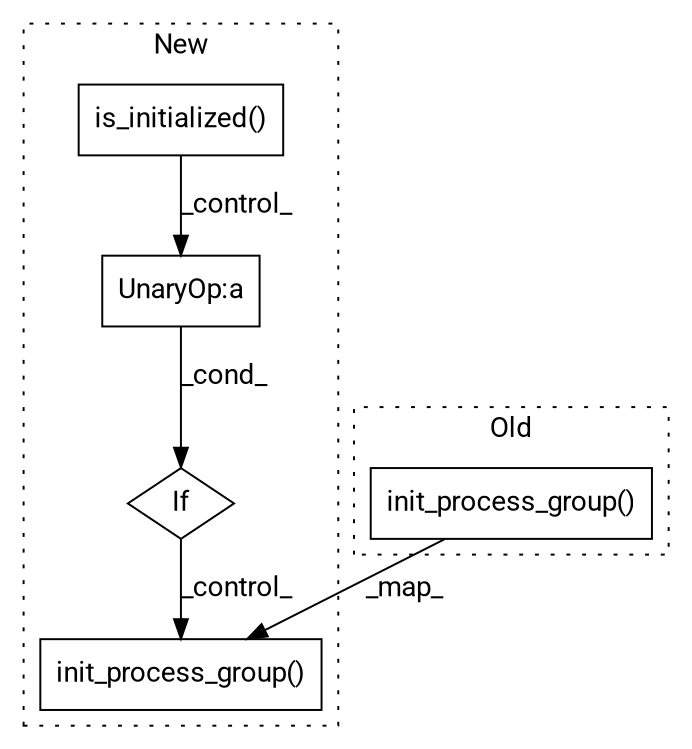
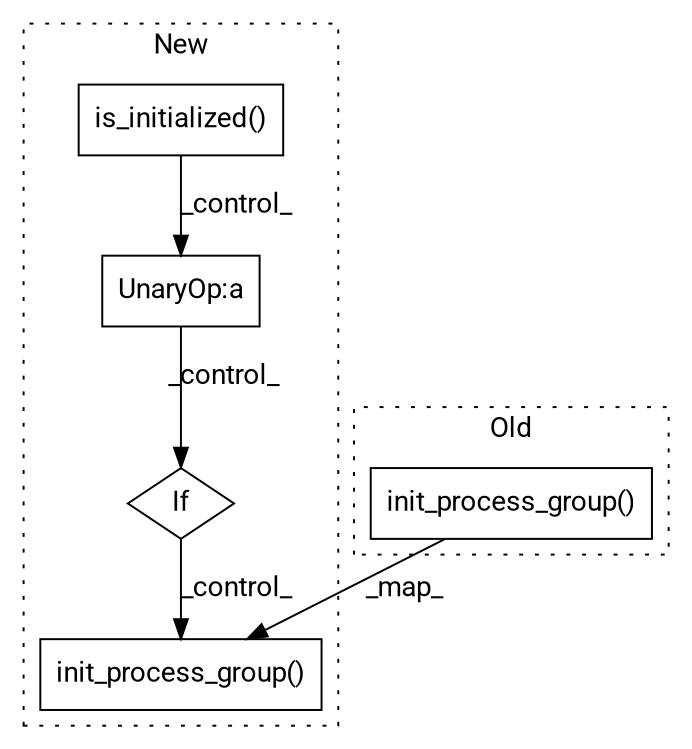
edge "UnaryOp:a" -> "If": label "_cond_" -> "_control_"
